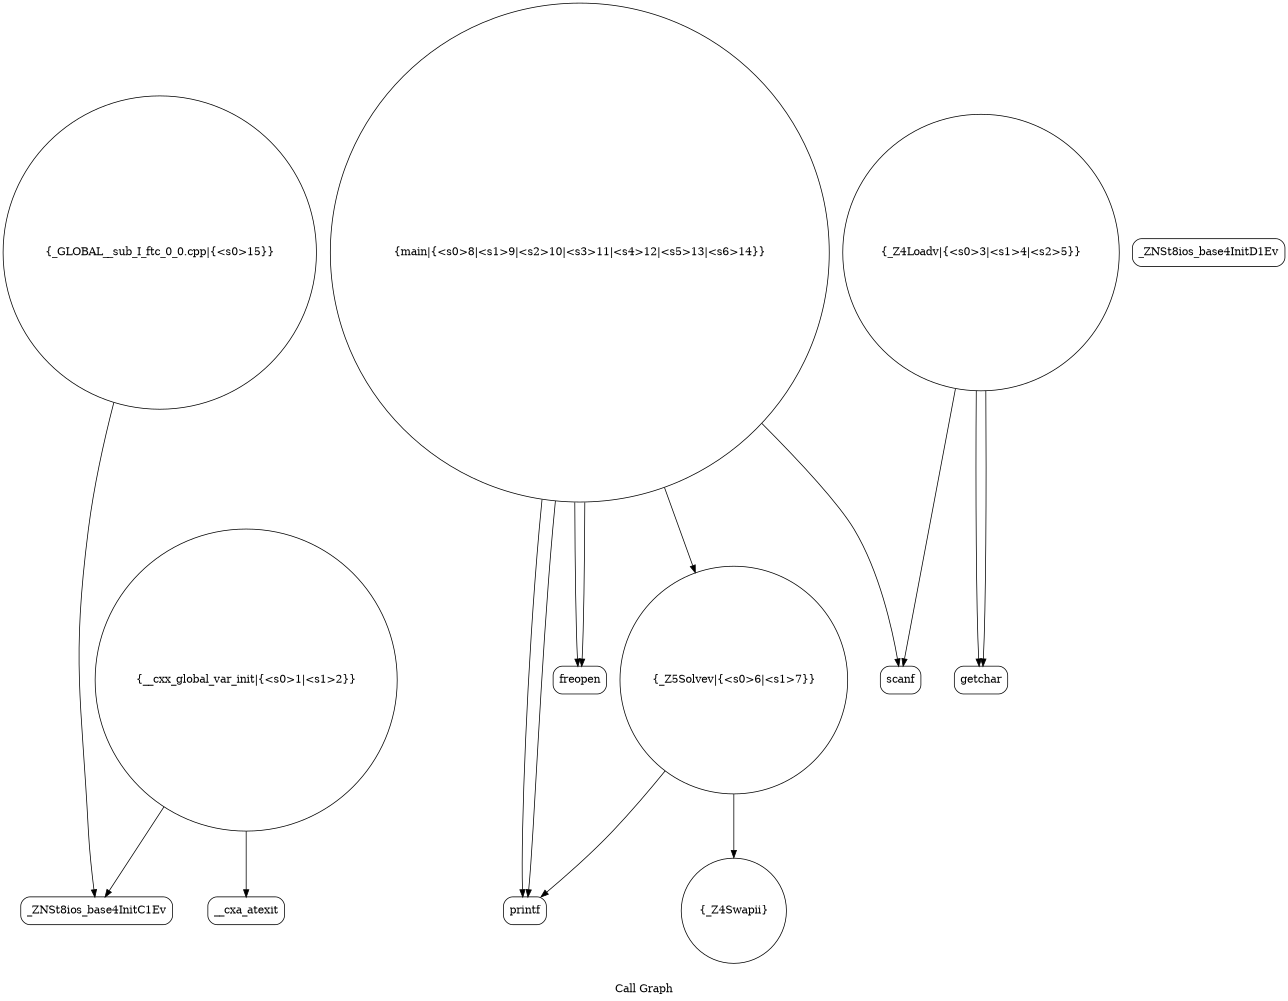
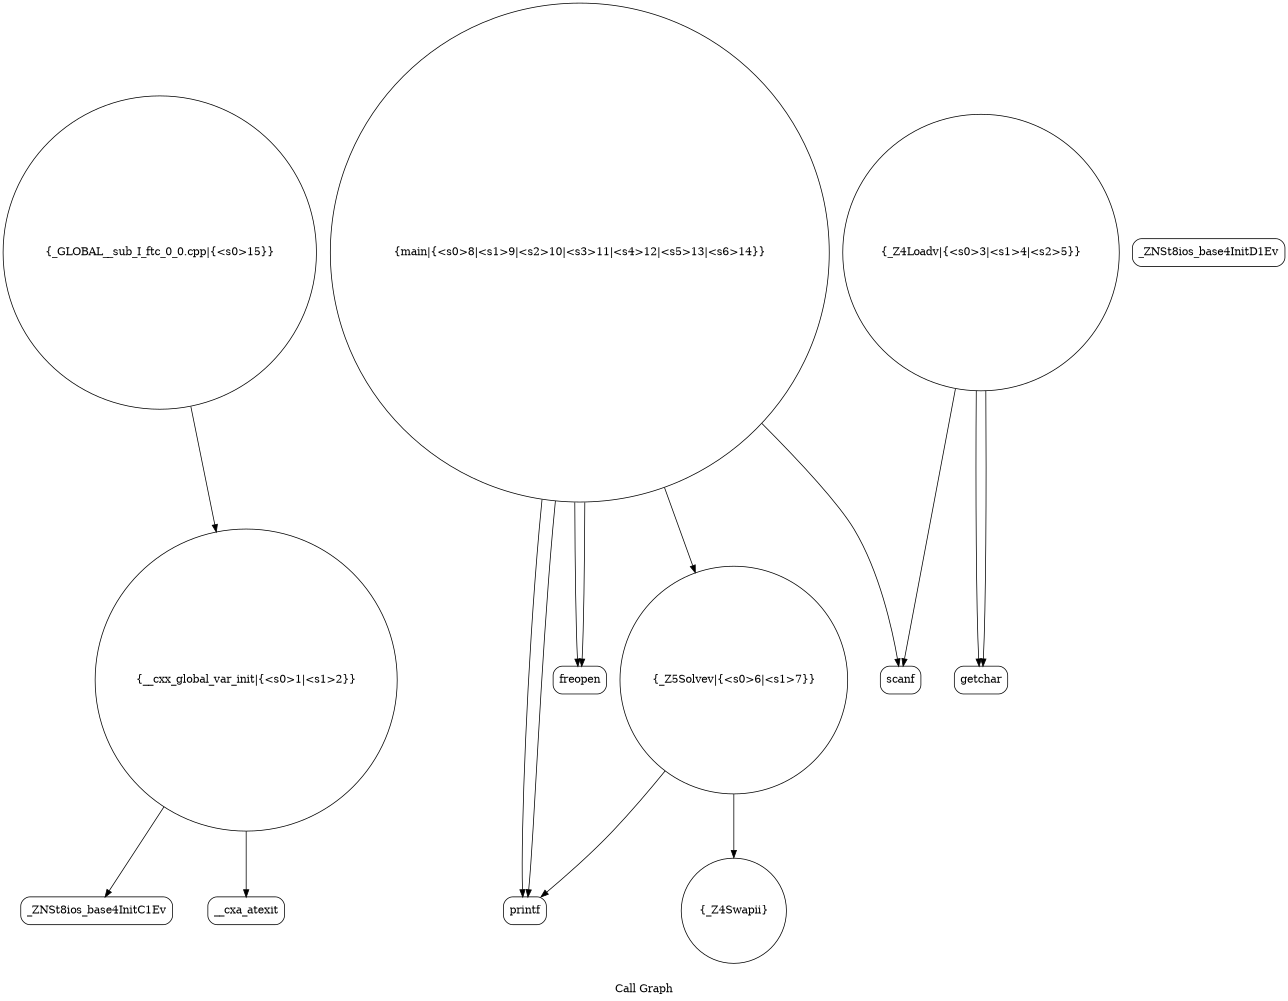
edge "{_GLOBAL__sub_I_ftc_0_0.cpp|{<s0>15}}" -> "_ZNSt8ios_base4InitC1Ev": now "{_GLOBAL__sub_I_ftc_0_0.cpp|{<s0>15}}" -> "{__cxx_global_var_init|{<s0>1|<s1>2}}"
